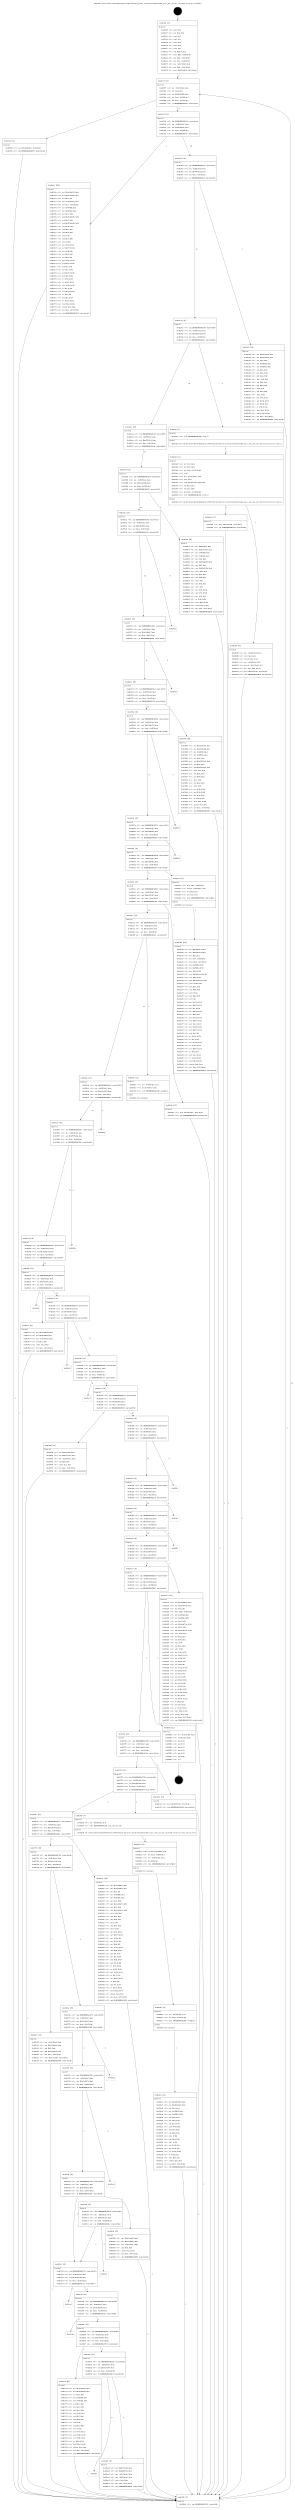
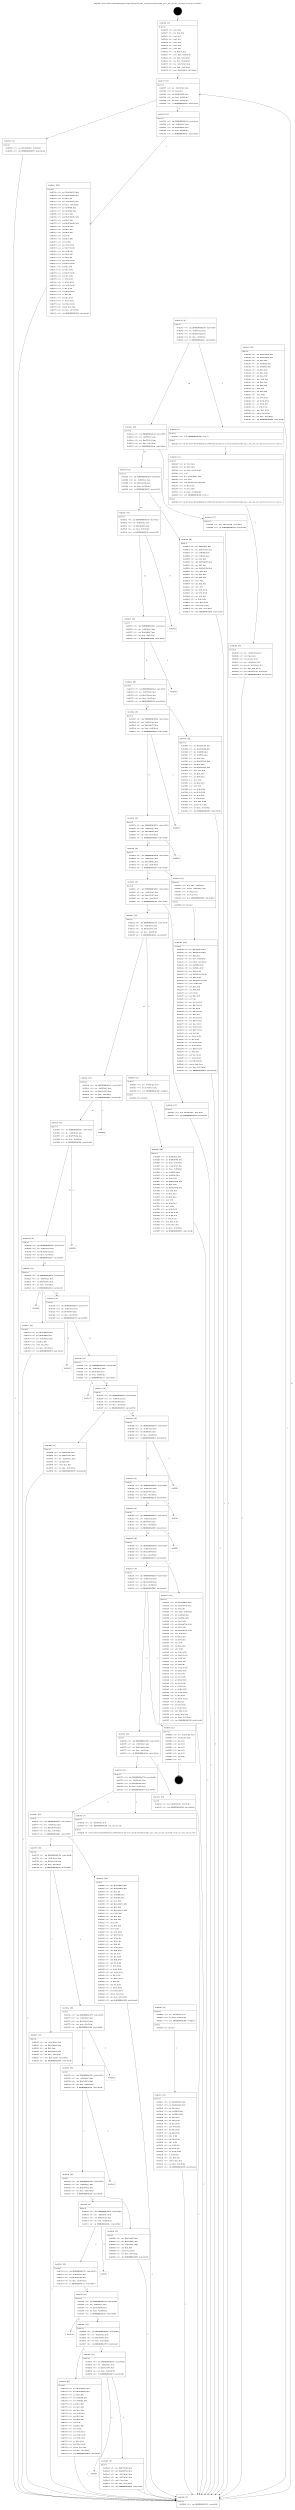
node "0x4014b2 [25]": removed
edge "0x401ad9 [44]" -> "0x401aad [12]": now "0x4014e4 [25]" -> "0x401aad [12]"
node "0x4018d8 [102]": added
node "0x401ba4 [23]": removed
edge "0x4017a0 [25]" -> "0x4017d2 [25]": now "0x4017a0 [25]" -> "0x4017b9 [25]"
node "0x401cc4": removed
